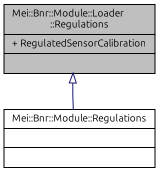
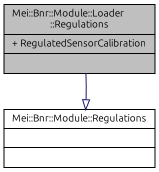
edge "Mei::Bnr::Module::Regulations" -> "Mei::Bnr::Module::Loader": reversed
